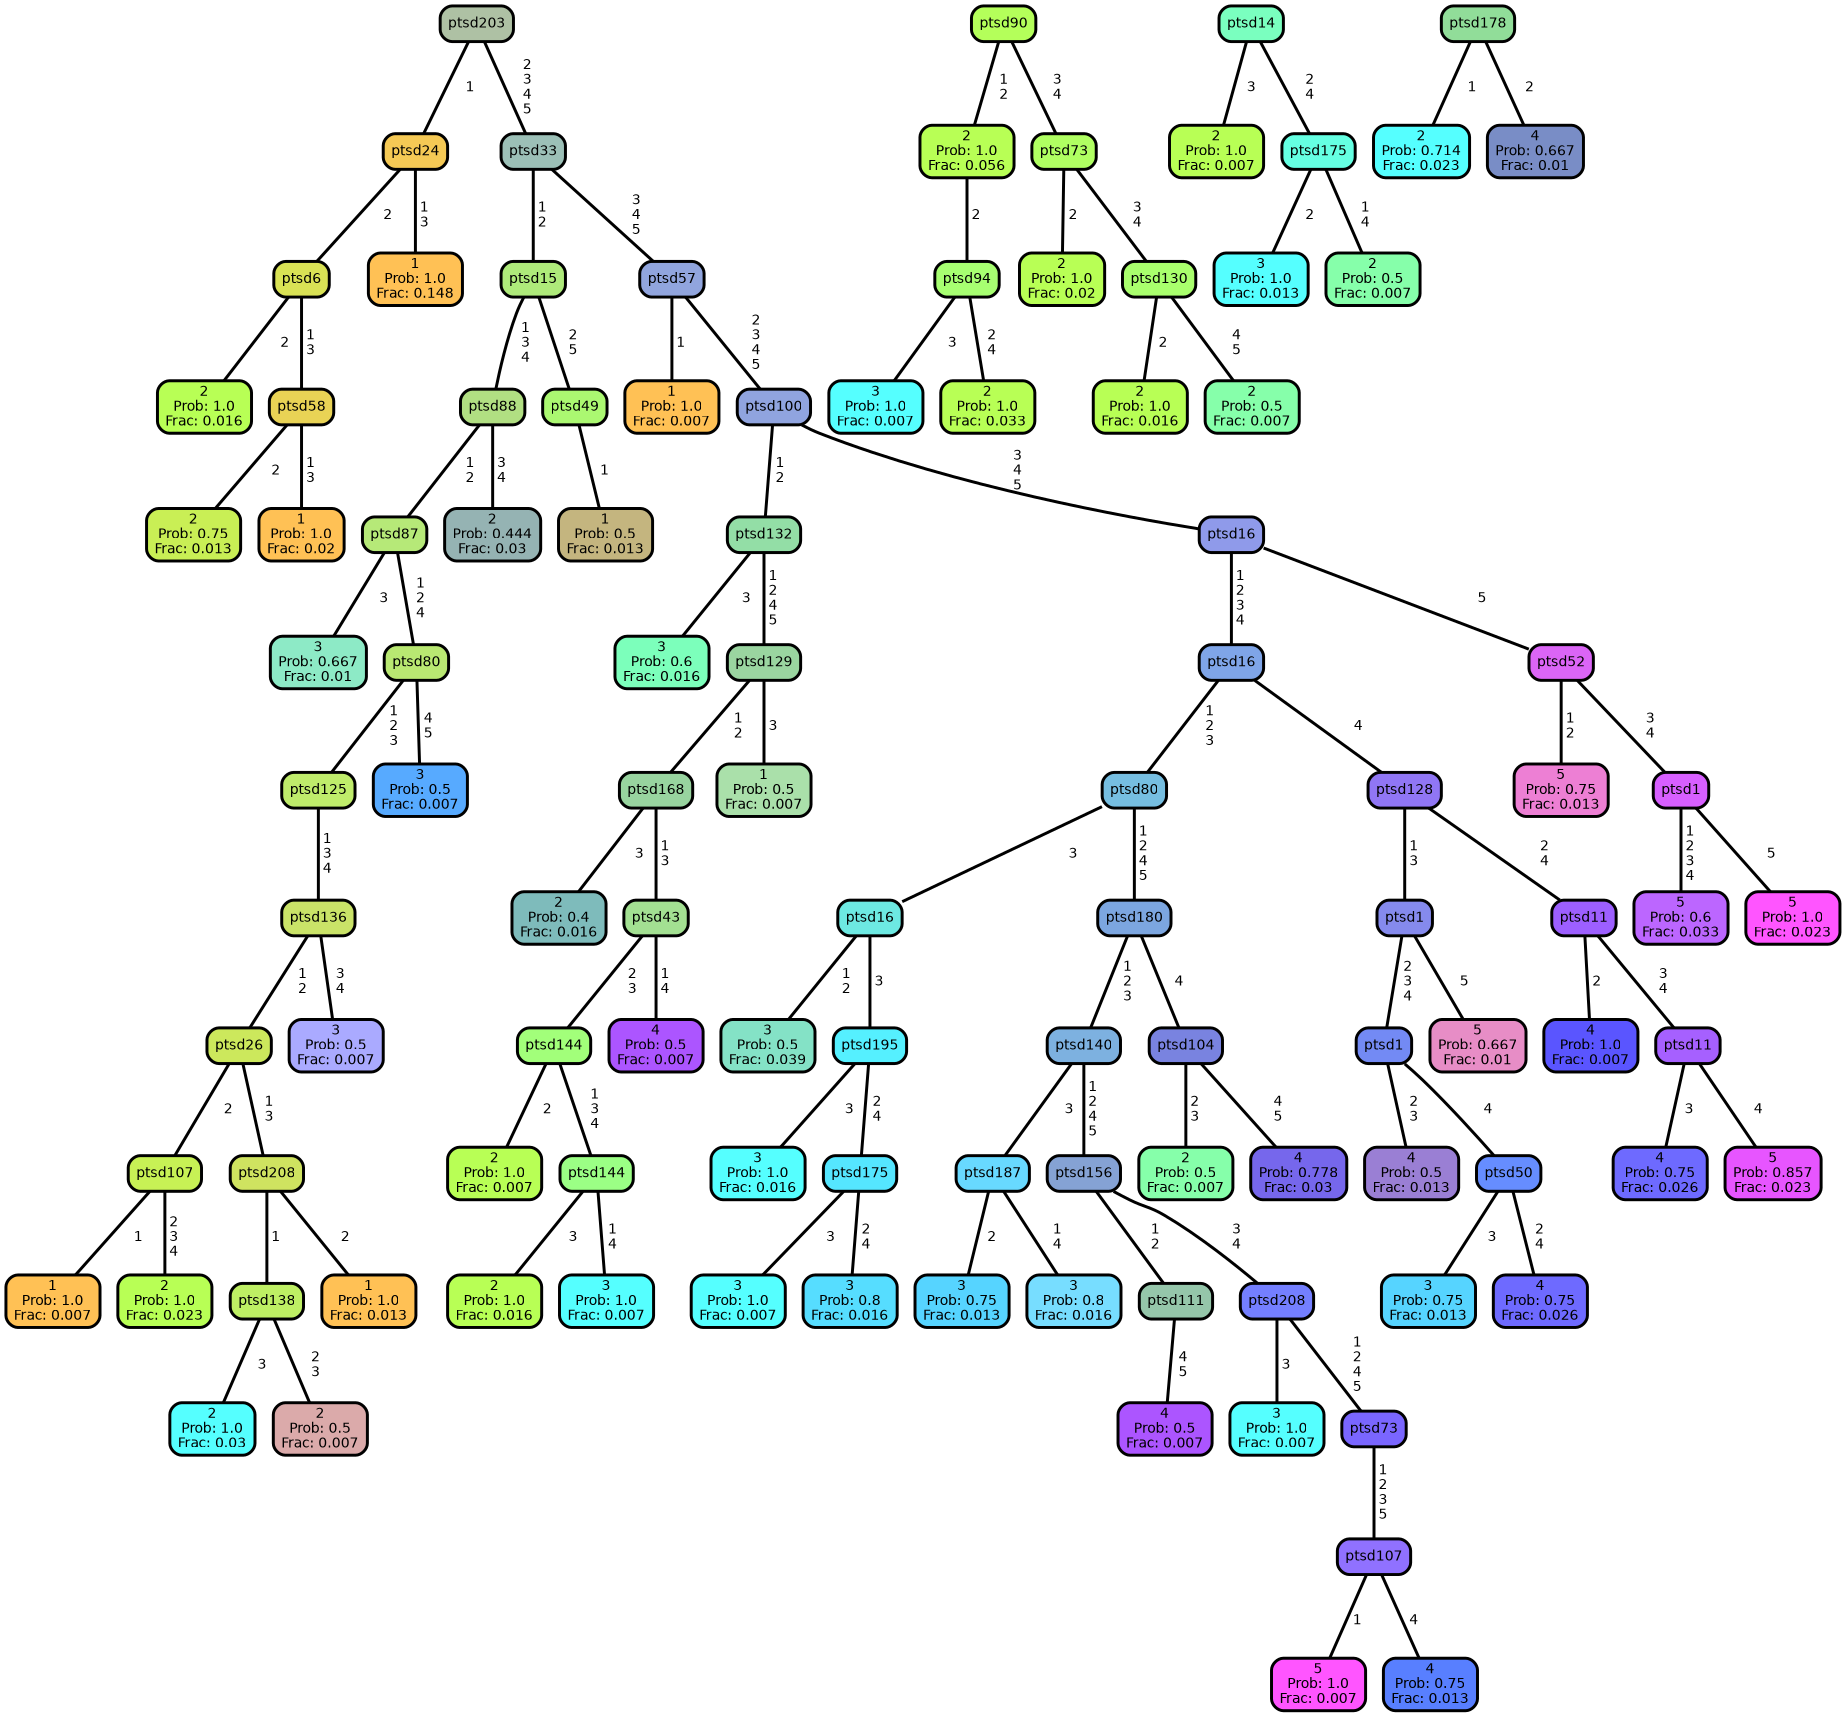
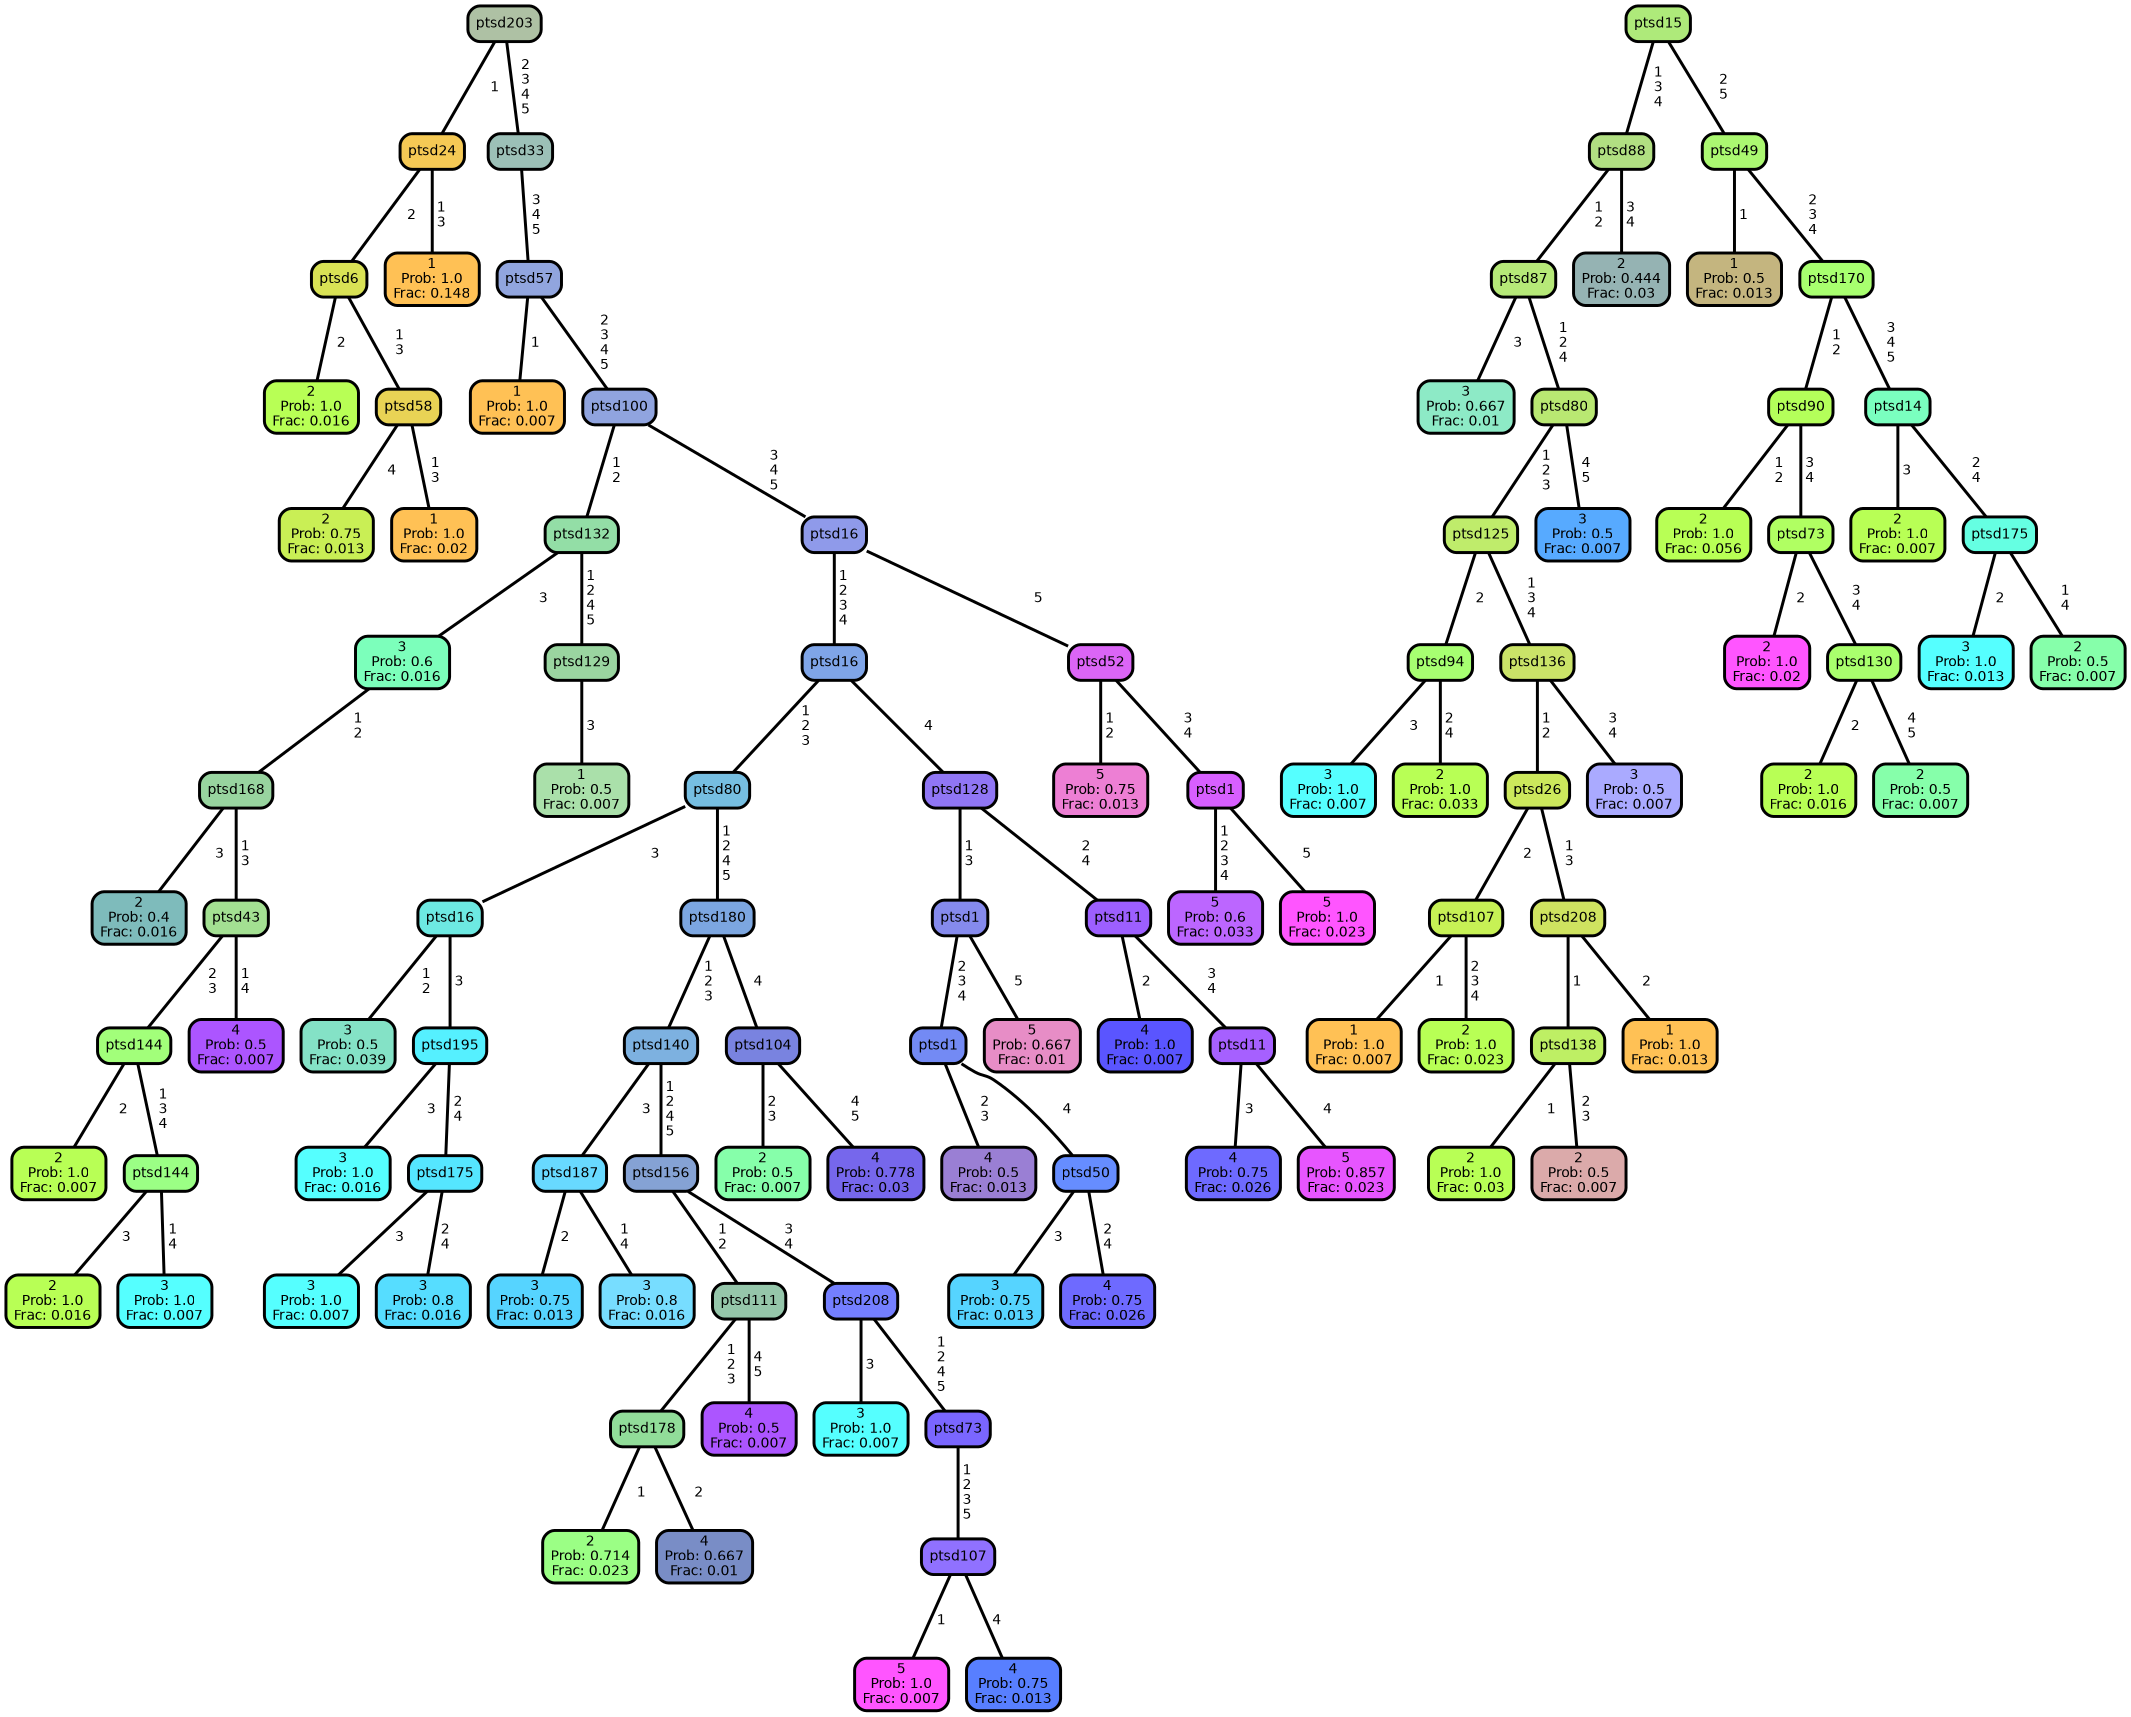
node "2 Prob: 0.714 Frac: 0.023": fillcolor #55ffff -> #9bff85
edge "ptsd33" -- "ptsd15": removed, label "1 2"
edge "2 Prob: 1.0 Frac: 0.056" -- "ptsd94": now "ptsd125" -- "ptsd94"
node "2 Prob: 1.0 Frac: 0.02": fillcolor #b8ff55 -> #ff55ff
node "ptsd170": added
edge "ptsd58" -- "2 Prob: 0.75 Frac: 0.013": label " 2" -> " 4"
edge "ptsd129" -- "ptsd168": now "3 Prob: 0.6 Frac: 0.016" -- "ptsd168"
edge "ptsd138" -- "2 Prob: 1.0 Frac: 0.03": label " 3" -> " 1"
edge "ptsd111" -- "ptsd178": added, label "1 2 3"
node "2 Prob: 1.0 Frac: 0.03": fillcolor #55ffff -> #b8ff55
